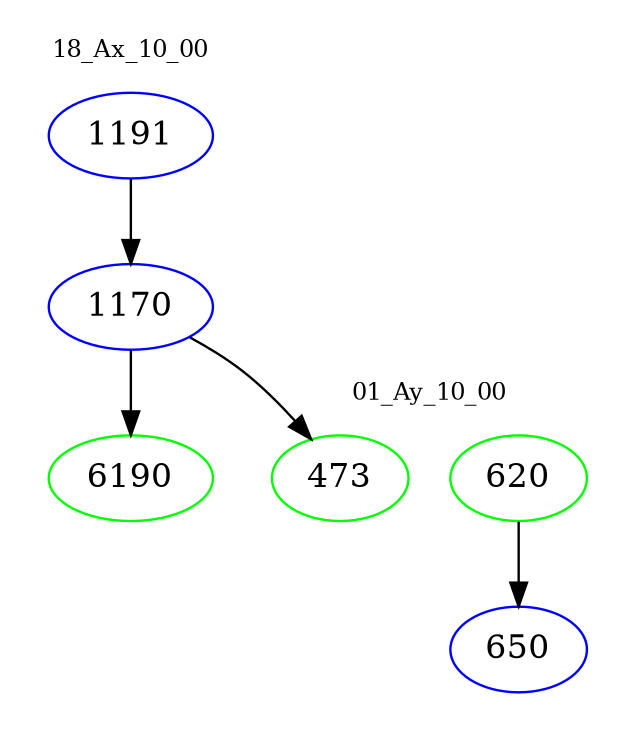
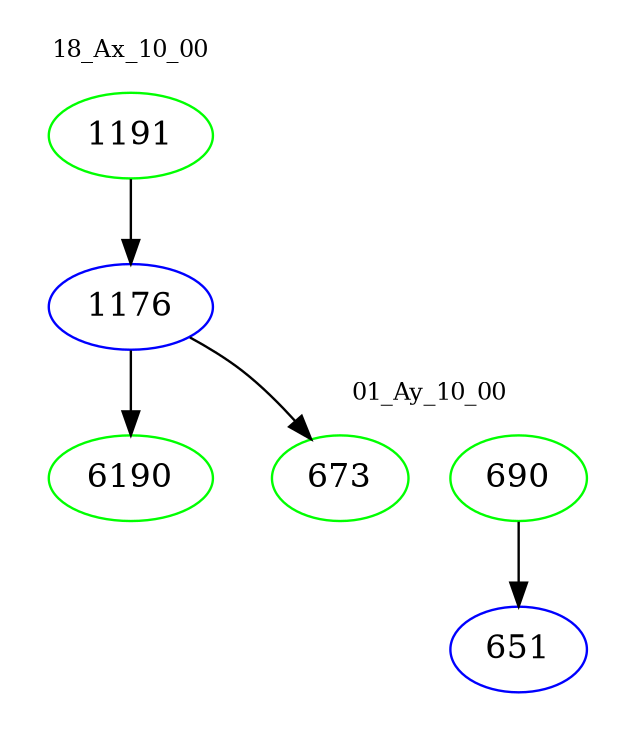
node "1191": color blue -> green
node "1170": label "1170" -> "1176"
node "473": label "473" -> "673"
node "620": label "620" -> "690"
node "650": label "650" -> "651"
